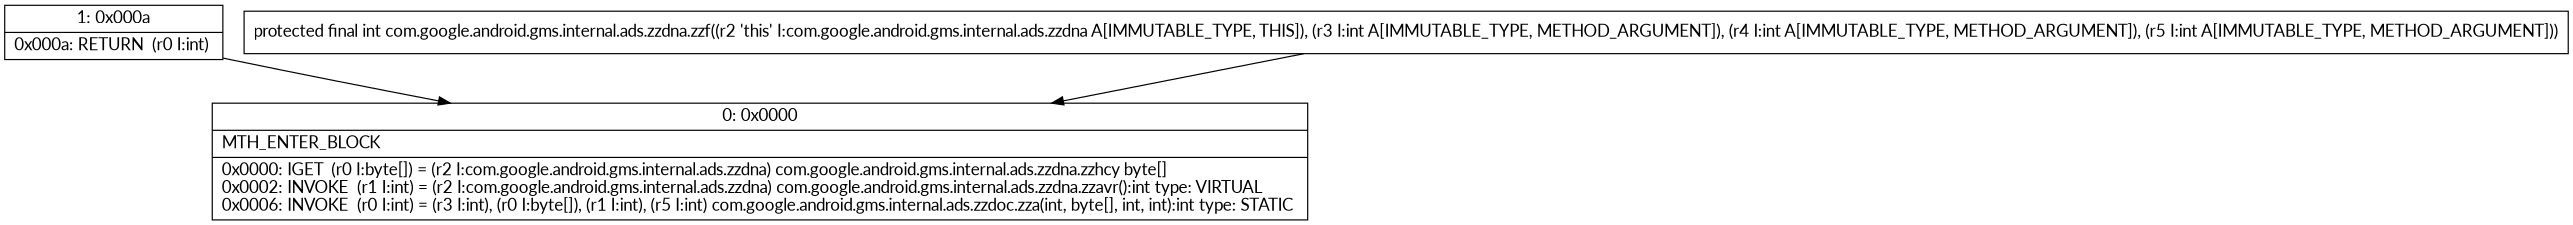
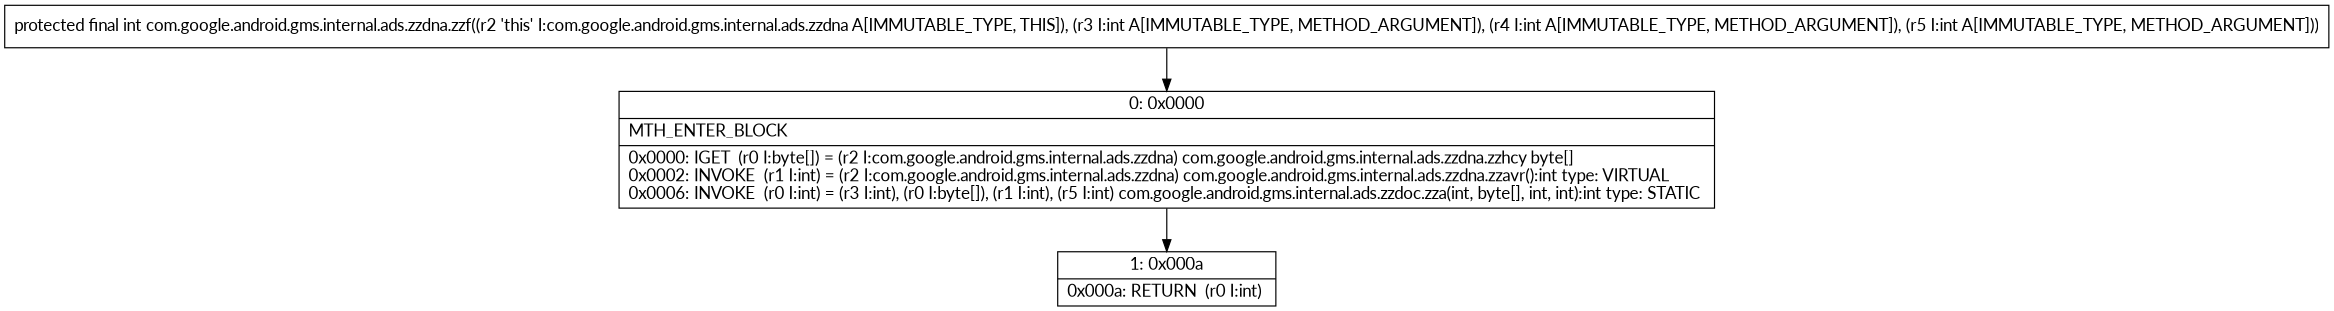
edge "1: 0x000a" -> "0: 0x0000": reversed
